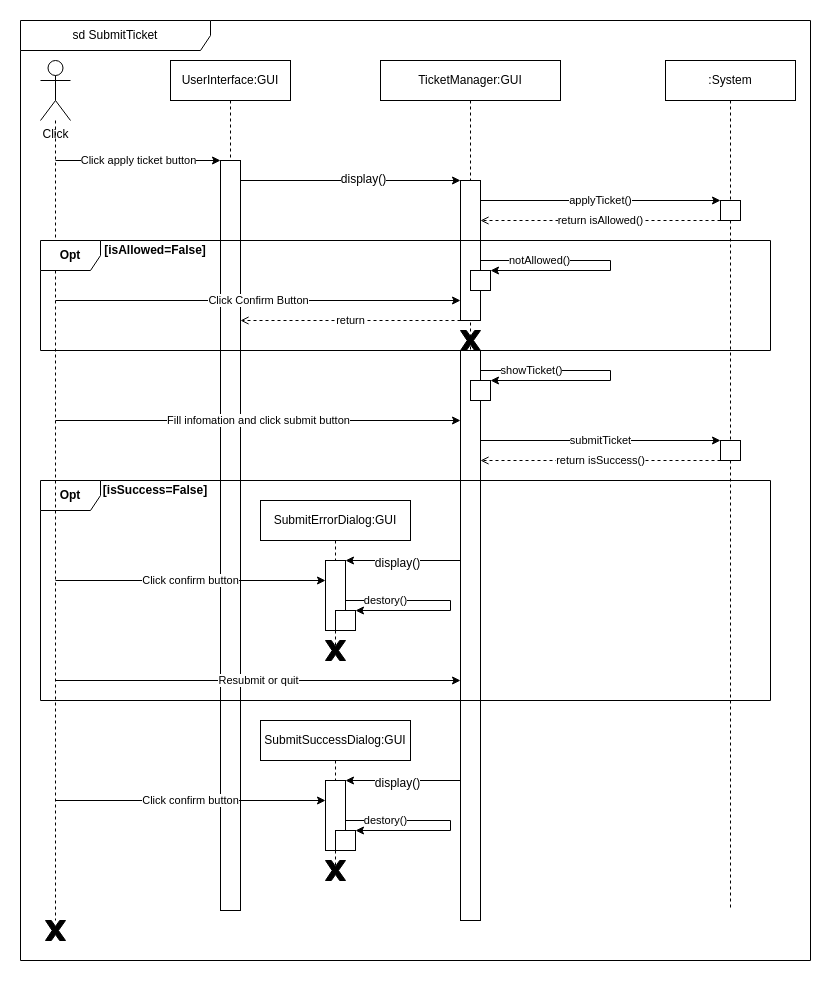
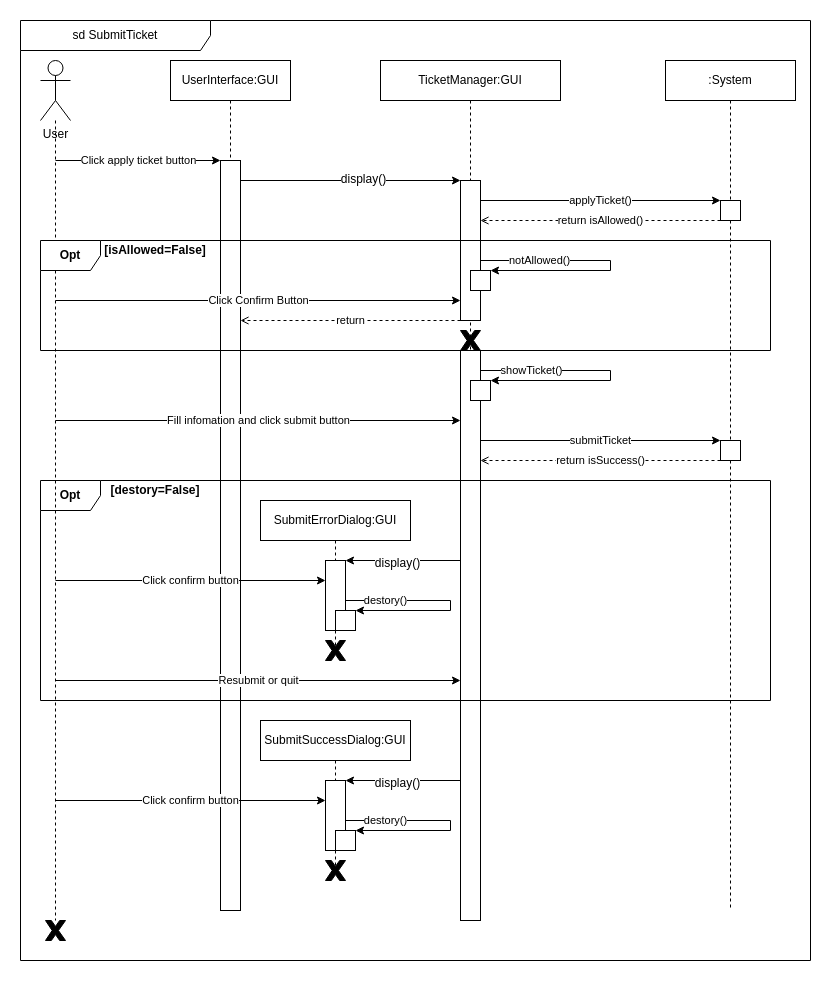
node "Click": label "Click" -> "User"
node "[isSuccess=False]": label "[isSuccess=False]" -> "[destory=False]"
